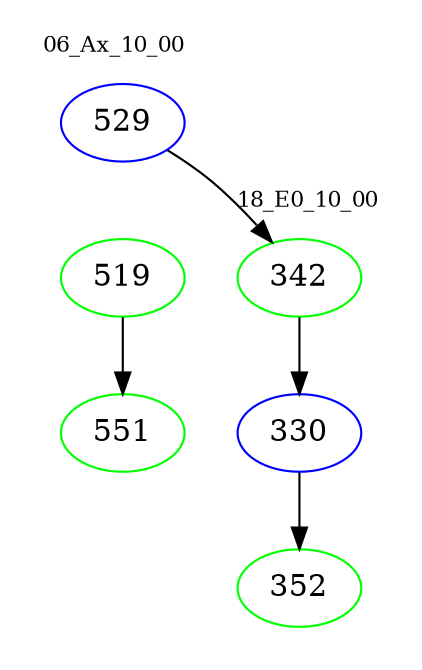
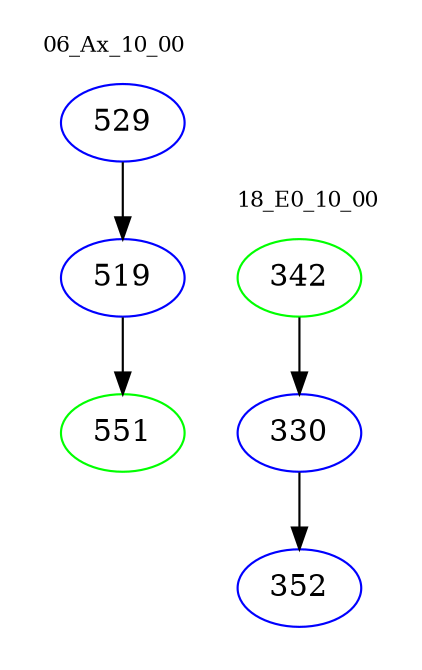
edge "529" -> "342": now "529" -> "519"
node "519": color green -> blue
node "352": color green -> blue
